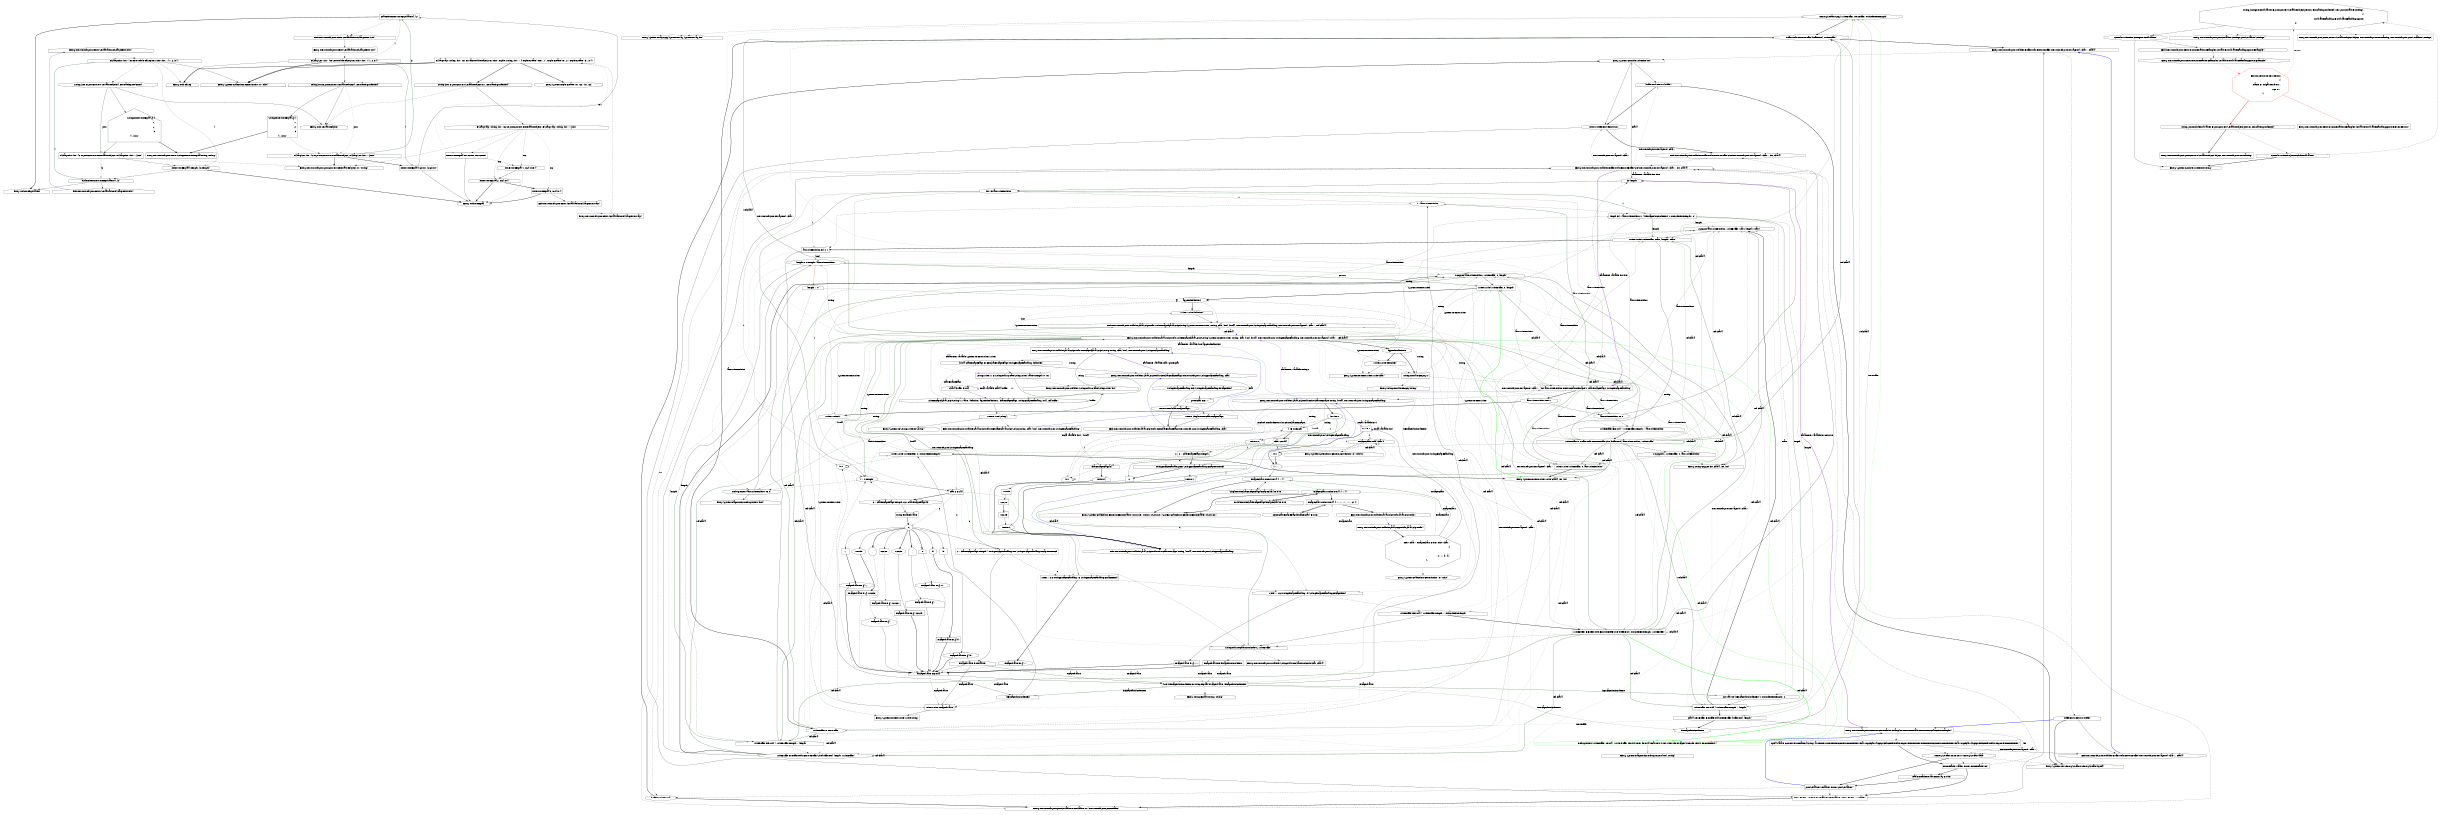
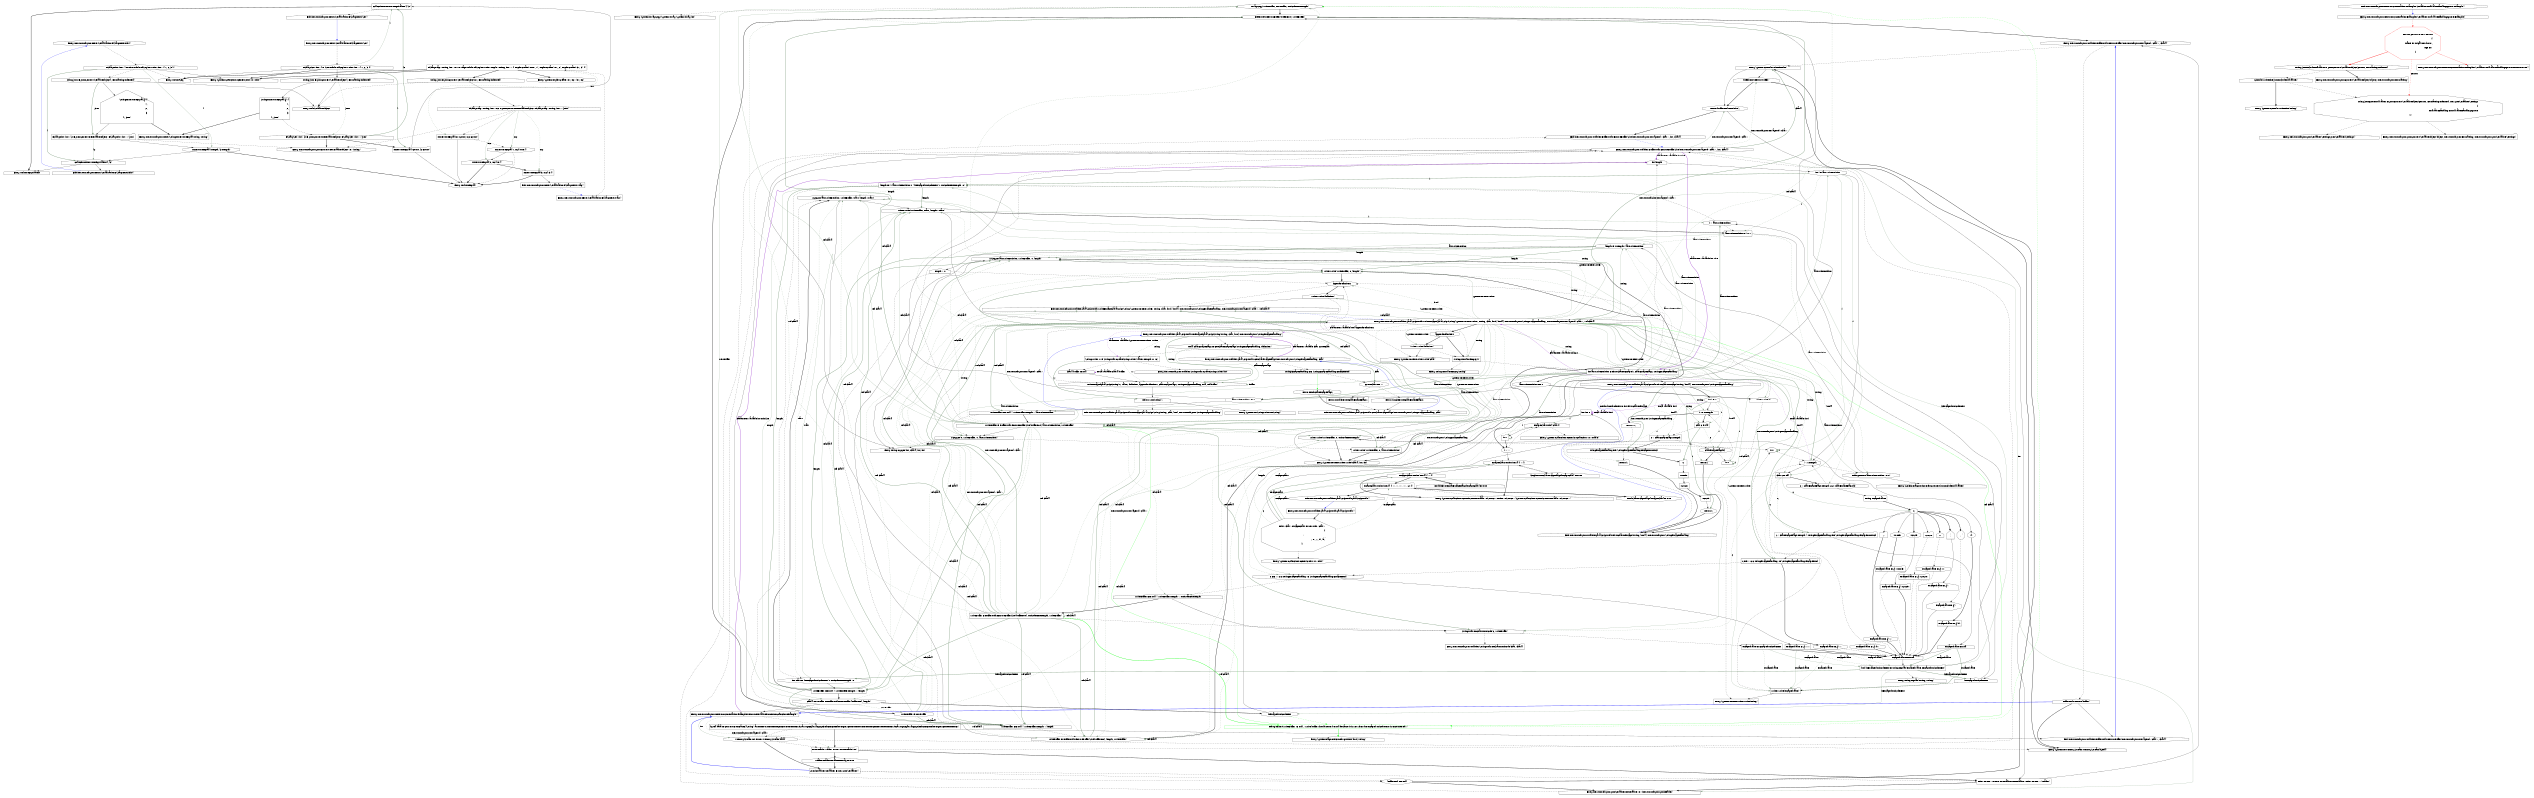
node "MemoryStream.Copy(writeBuffer, newBuffer, UnicodeTextLength)": label "MemoryStream.Copy(writeBuffer, newBuffer, UnicodeTextLength)" -> "Array.Copy(writeBuffer, newBuffer, UnicodeTextLength)"
node "Console.WriteLine(jsonIgnoreNullValues)": removed
node "Entry Newtonsoft.Json.Tests.Serialization.FSharpTests.List()": shape house -> octagon
edge "int i = lastWritePosition" -> "i > lastWritePosition": now "writer.Write(writeBuffer, start, length - start)" -> "i > lastWritePosition"
edge "lastWritePosition = i + 1" -> "length = s.Length - lastWritePosition": label "bool" -> "lastWritePosition"
edge "length = s.Length - lastWritePosition" -> "length > 0": color red -> black
edge "length = s.Length - lastWritePosition" -> "writer.Write(writeBuffer, 0, length)": label "person" -> "length"
edge "writer.Write(writeBuffer, 0, length)" -> "Entry System.IO.TextWriter.Write(char[], int, int)": color green -> black
node "stringEscapeHandling == StringEscapeHandling.EscapeHtml": shape octagon -> house
edge "stringEscapeHandling == StringEscapeHandling.EscapeHtml" -> "return HtmlCharEscapeFlags;": color black -> green
node "return DoubleQuoteCharEscapeFlags;": added
edge "int start = (isEscapedUnicodeText) ? UnicodeTextLength : 0" -> "writer.Write(writeBuffer, start, length - start)": added, label "start"
edge "i != s.Length" -> "return -1;": style solid -> bold
node "charEscapeFlags[c]": shape house -> octagon
edge "escapeChars.Union(new[] { ''' })" -> "escapeChars.Union(new[] { '''' })": color green -> black
node "Entry System.Diagnostics.Debug.Assert(bool)": label "Entry System.Diagnostics.Debug.Assert(bool)" -> "Entry System.Diagnostics.Debug.Assert(jsonIncludeNullValues)"
node "'b'": removed
node "escapedValue = serializer": label "escapedValue = serializer" -> "escapedValue = null"
edge "escapedValue == null" -> "writer.Write(escapedValue)": now "escapedValue = @''''''''" -> "writer.Write(escapedValue)"
